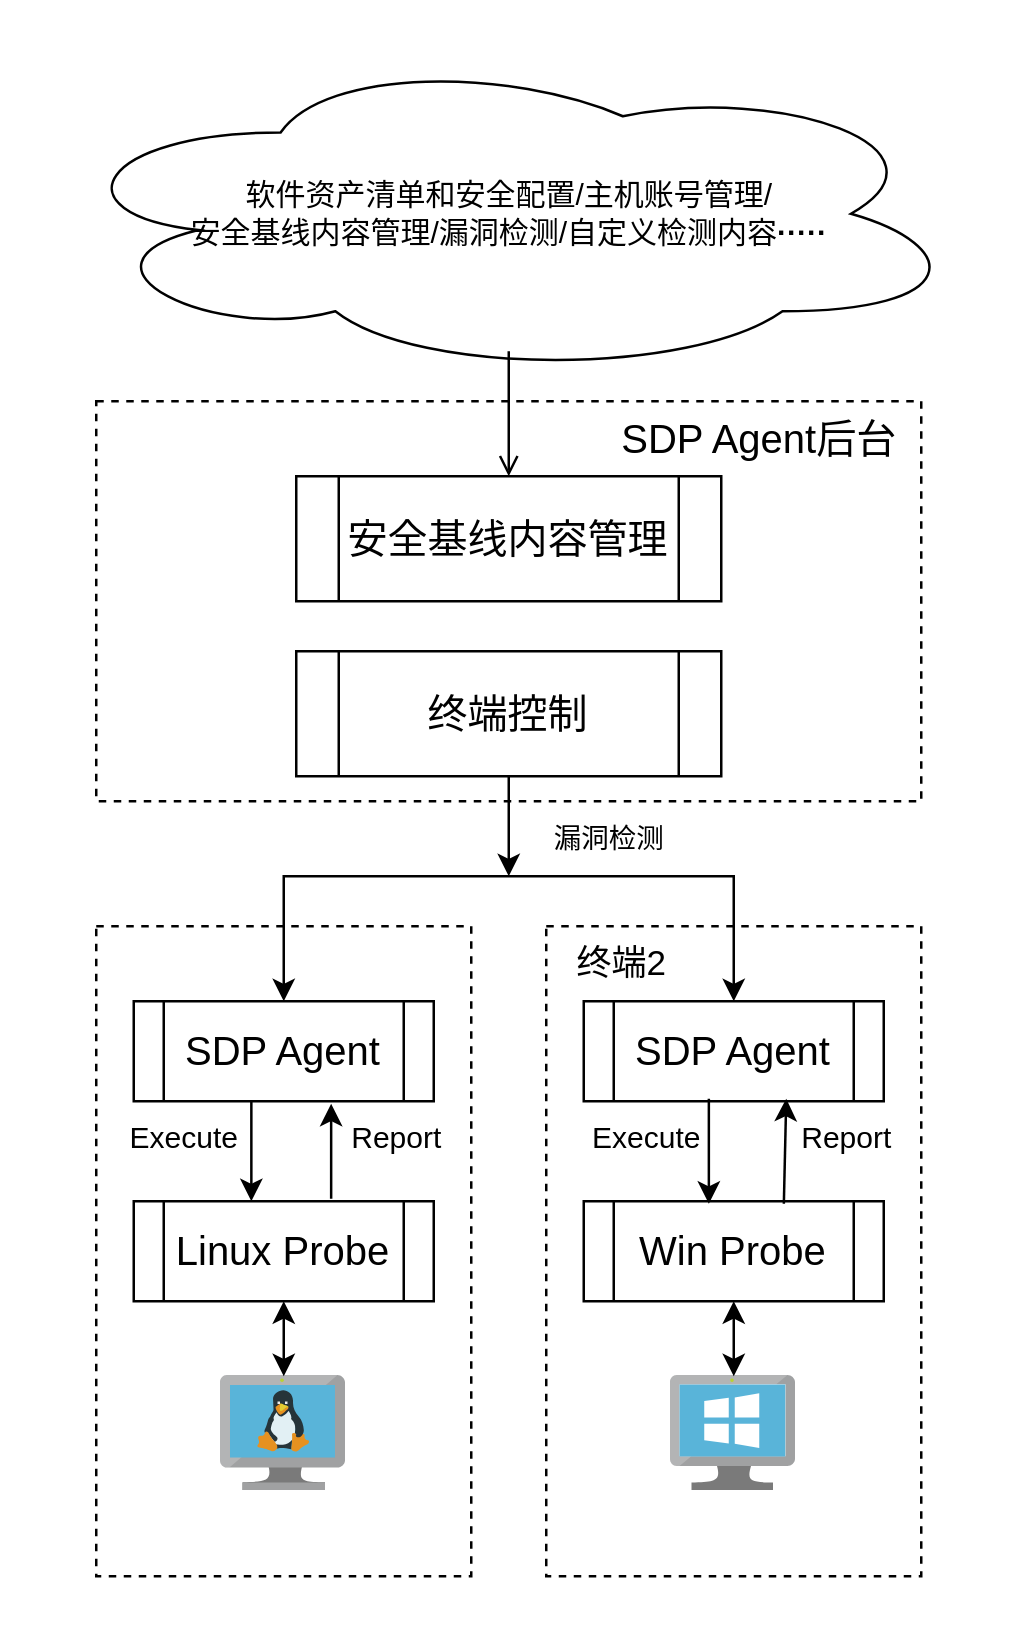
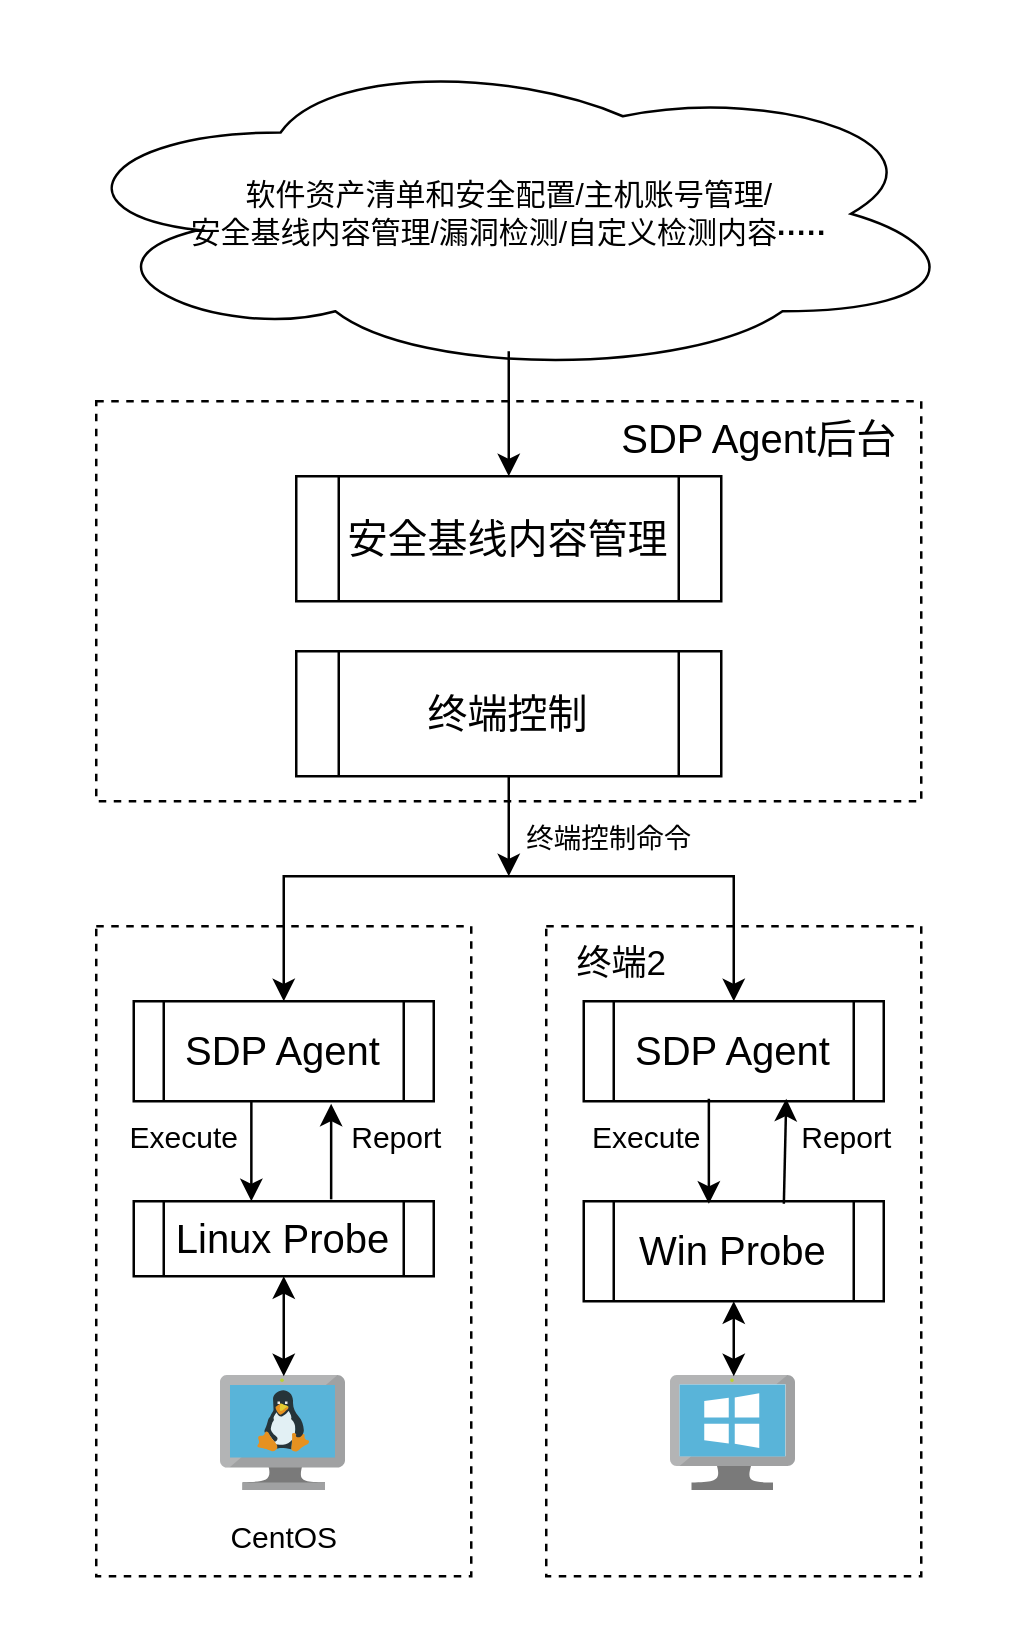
edge "软件资产清单和安全配置/主机账号管理/ 安全基线内容管理/漏洞检测/自定义检测内容·····" -> "安全基线内容管理": arrowhead open -> classic
node "漏洞检测": label "漏洞检测" -> "终端控制命令"
node "Linux Probe": size 300x100 -> 300x75
node "CentOS": added
